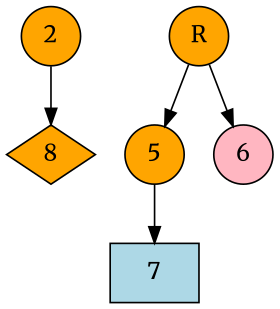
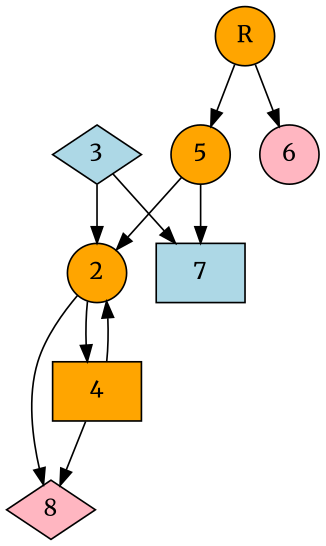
node "8": fillcolor orange -> lightpink
node "3": added
edge "5" -> "2": added
node "4": added
